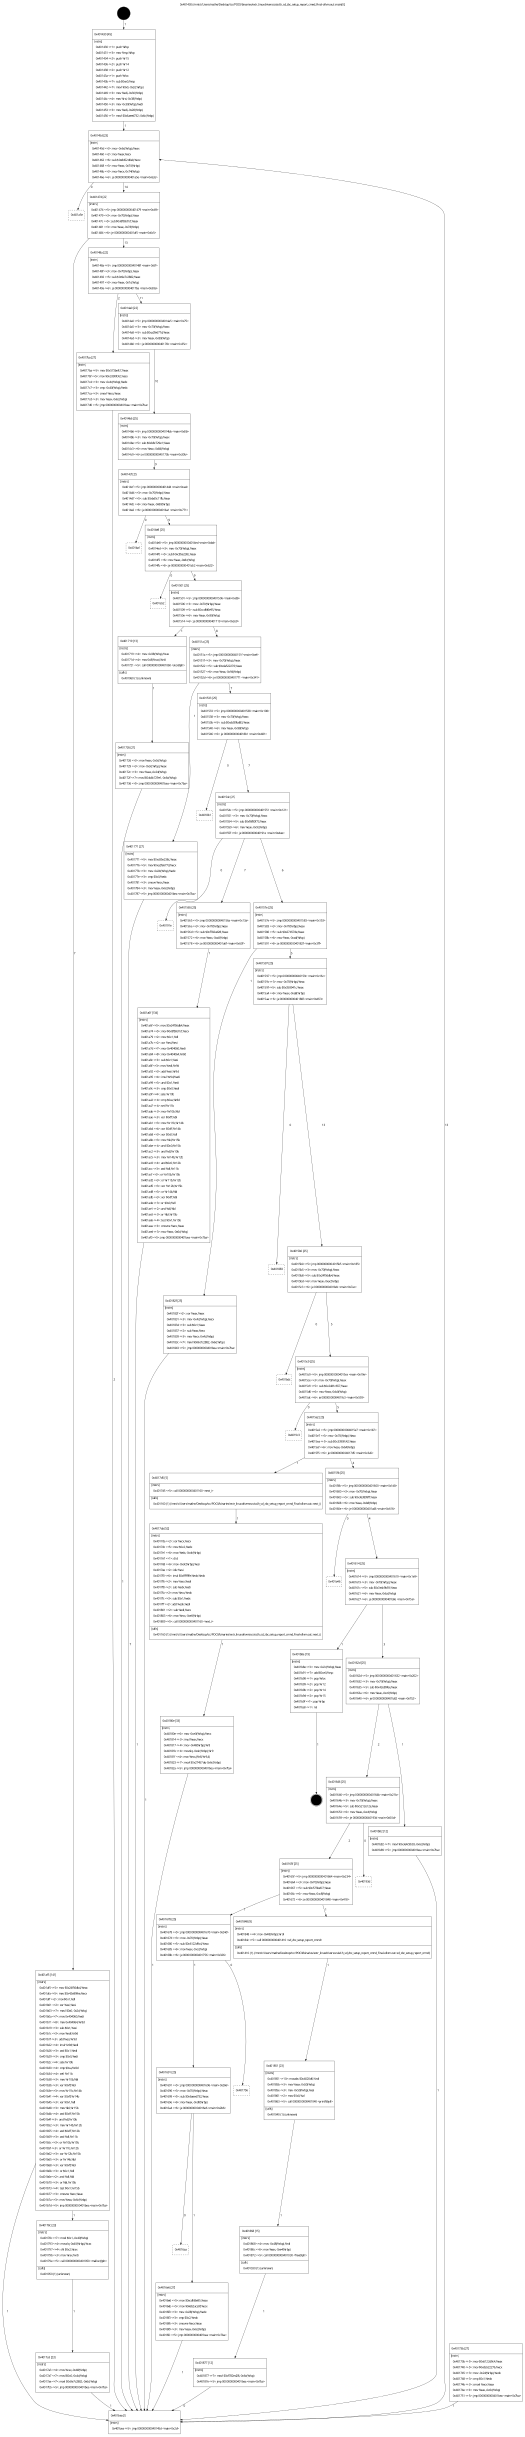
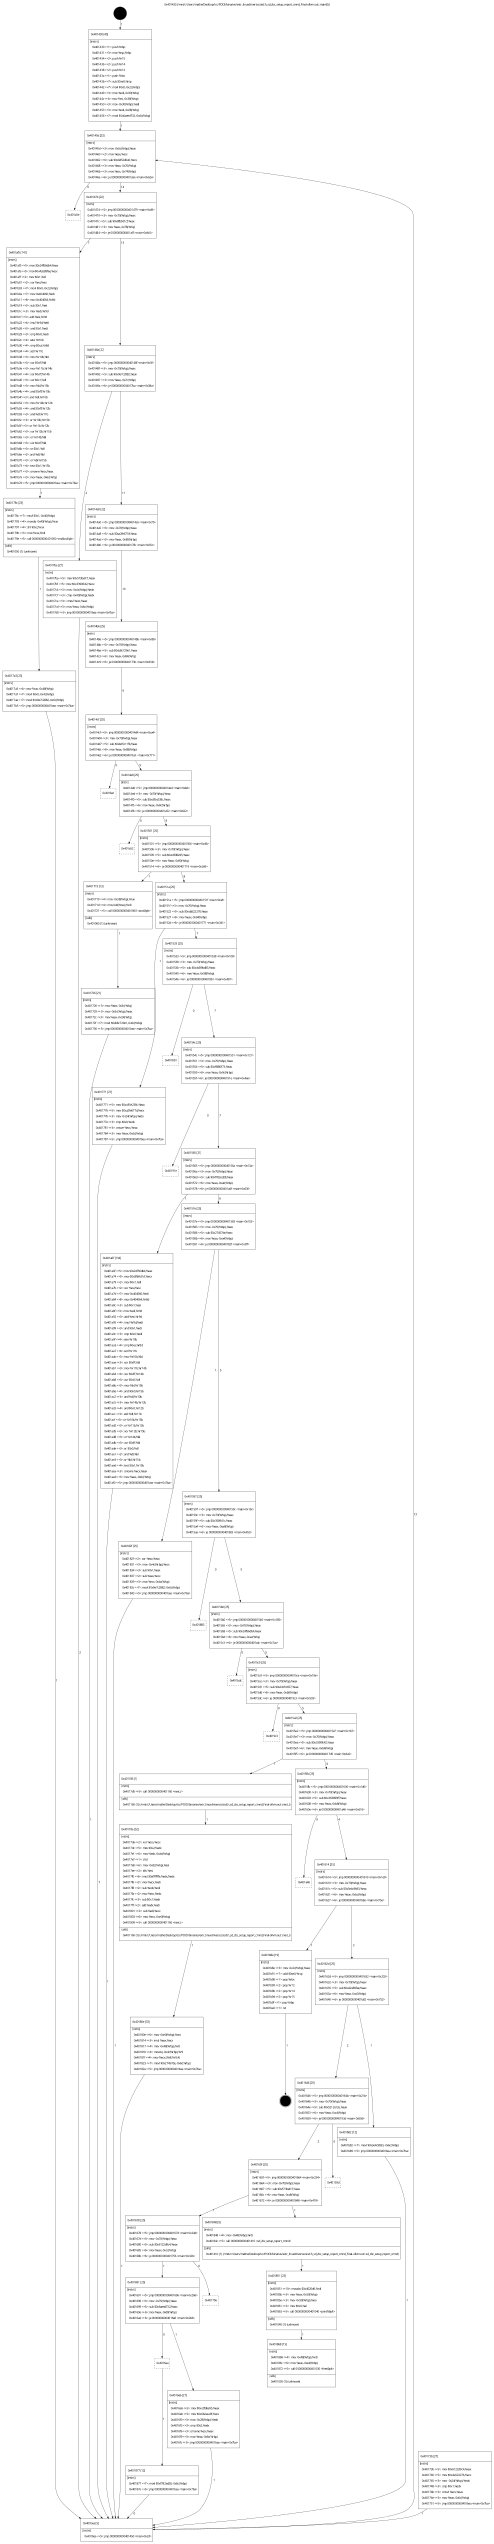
edge "0x40154c [25]" -> "0x40157e [25]": now "0x401565 [25]" -> "0x40157e [25]"
edge "0x401597 [25]" -> "0x4015b0 [25]": label " 13" -> " 5"
edge "0x401868 [15]" -> "0x401877 [12]": now "0x4016aa" -> "0x401877 [12]"
edge "0x401af5 [141]" -> "0x401bea [5]": removed, label "1"
